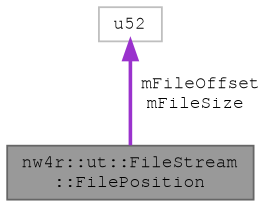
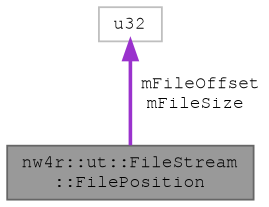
node "u52": label "u52" -> "u32"
